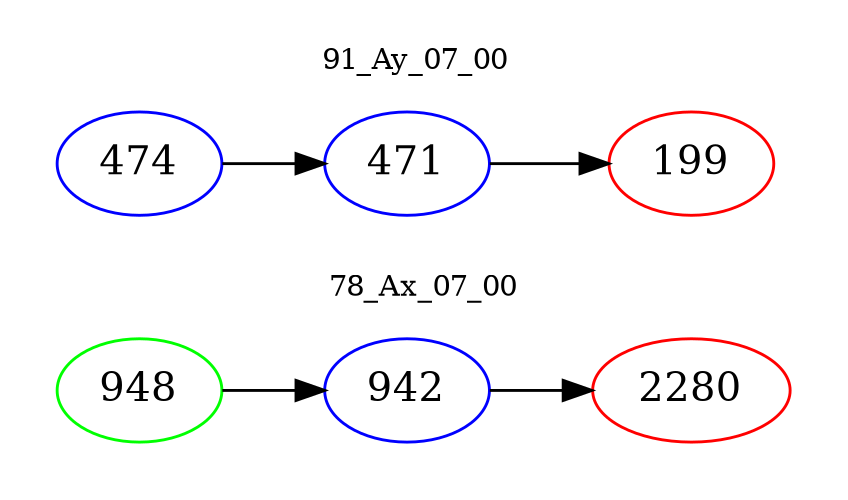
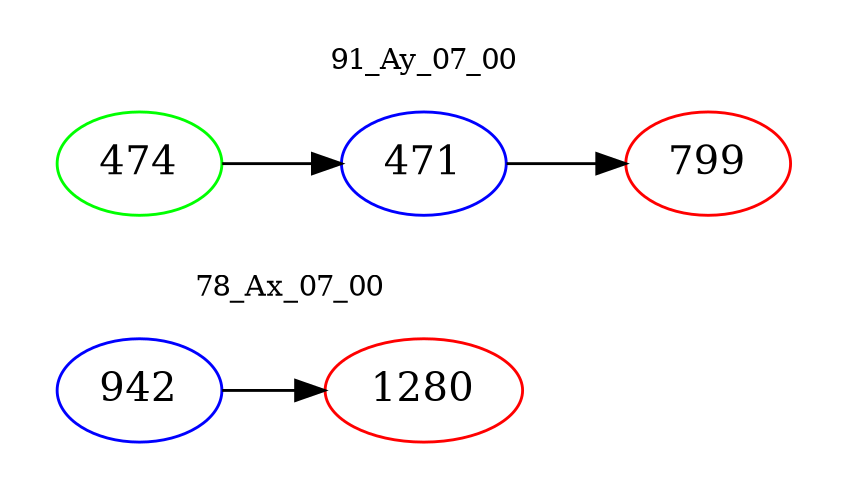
node "474": color blue -> green
node "199": label "199" -> "799"
node "948": removed
node "2280": label "2280" -> "1280"
